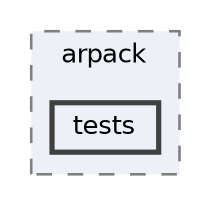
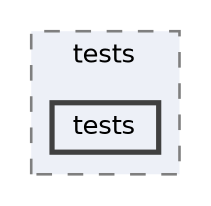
cluster "arpack": label "arpack" -> "tests"
